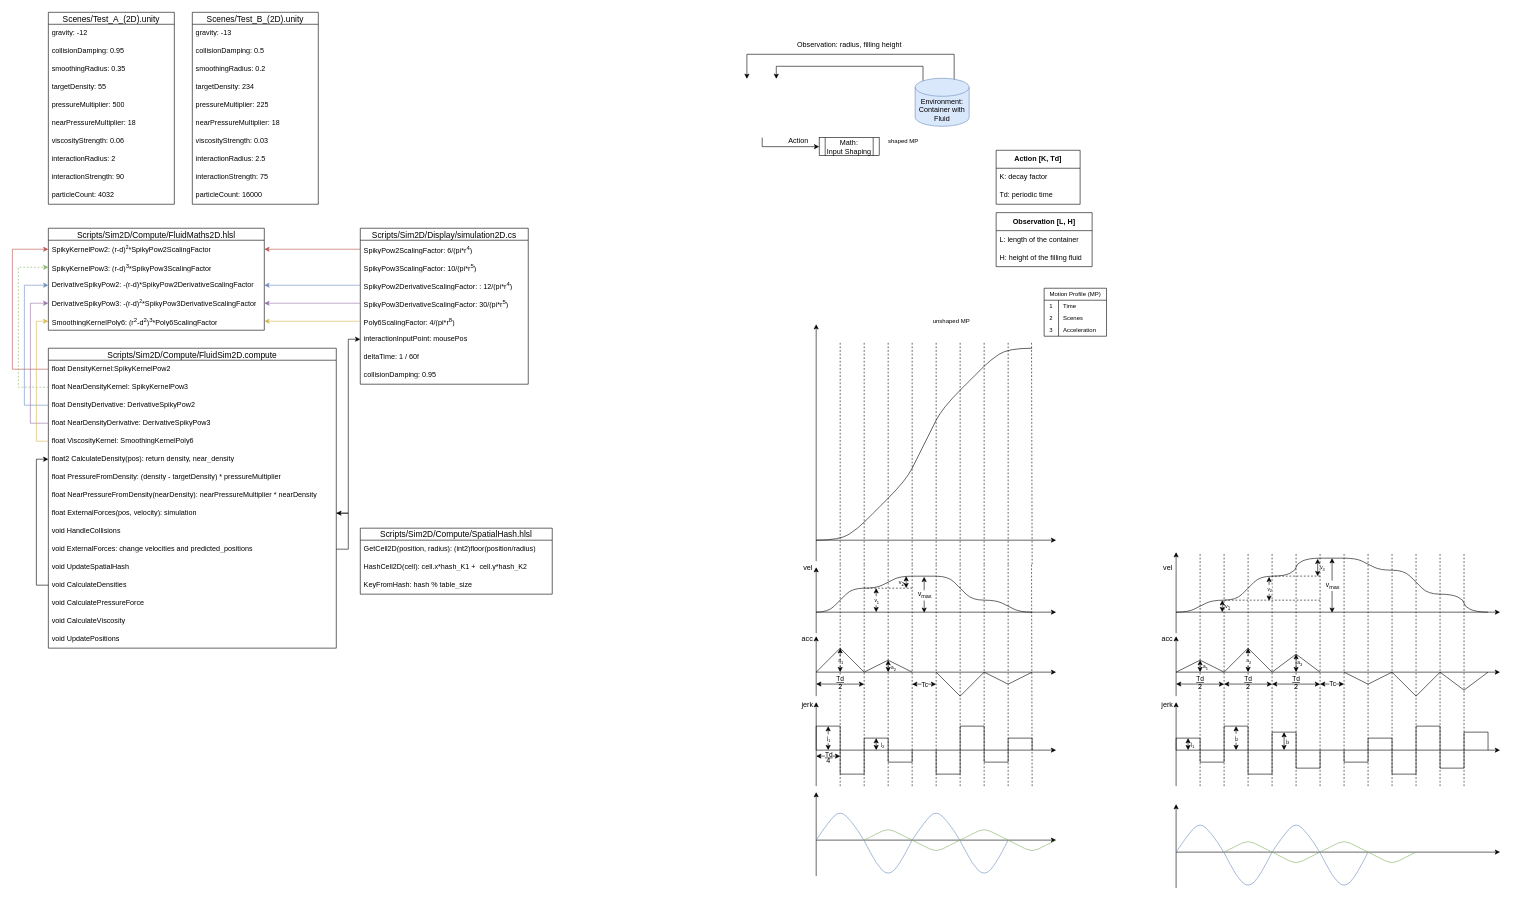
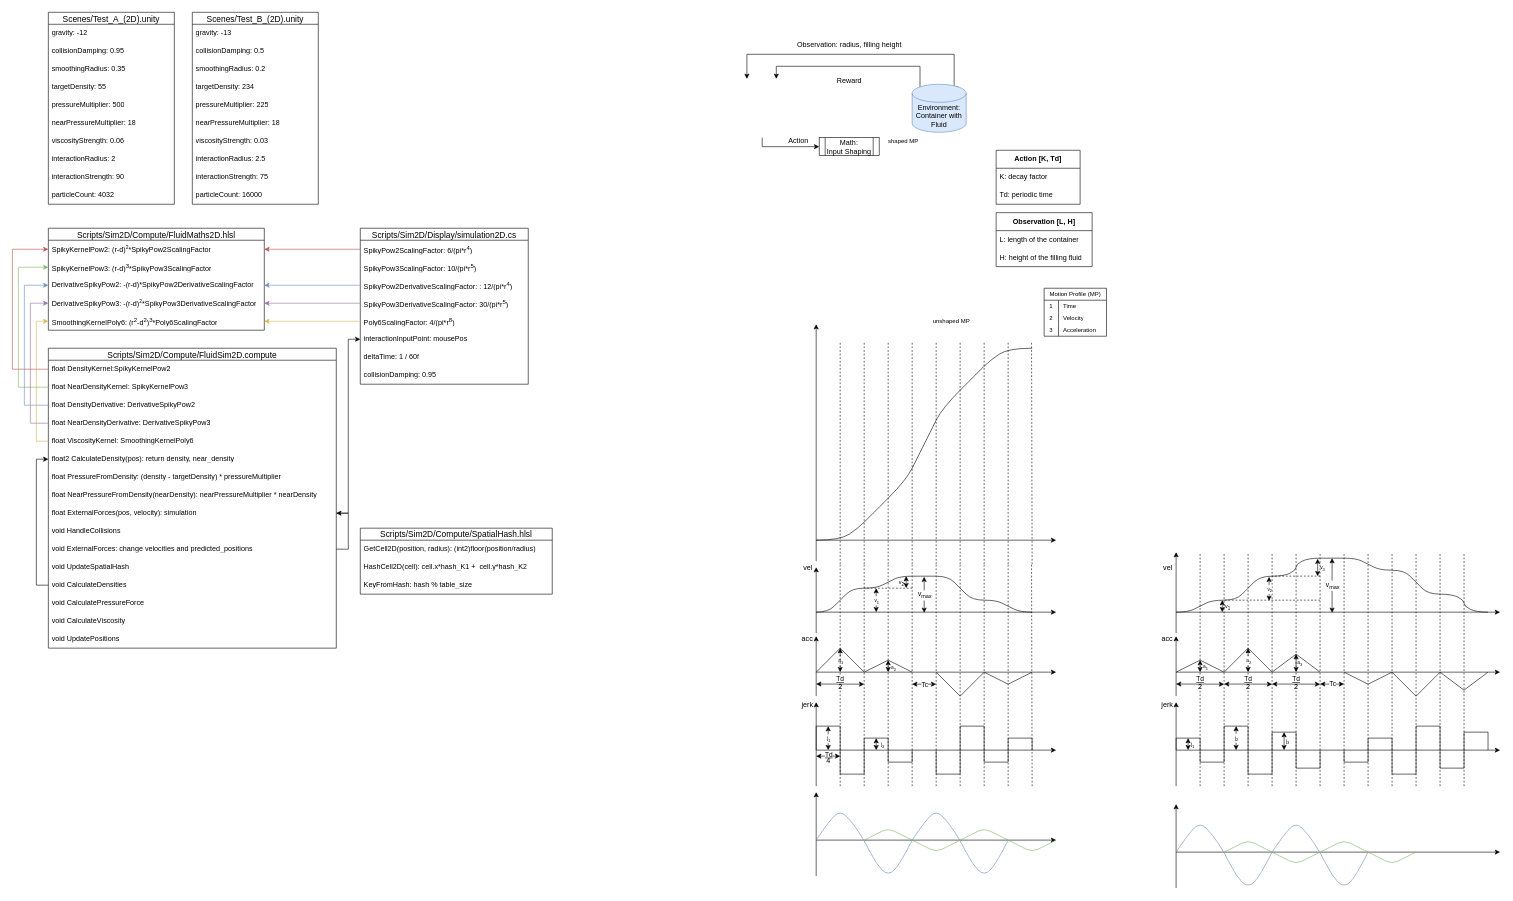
node "Reward": added
node "Environment: Container with Fluid": moved (942, 102) -> (939, 108)
node "Scenes": label "Scenes" -> "Velocity"
edge "float NearDensityKernel: SpikyKernelPow3" -> "SpikyKernelPow3: (r-d)3*SpikyPow3ScalingFactor": style dashed -> solid
